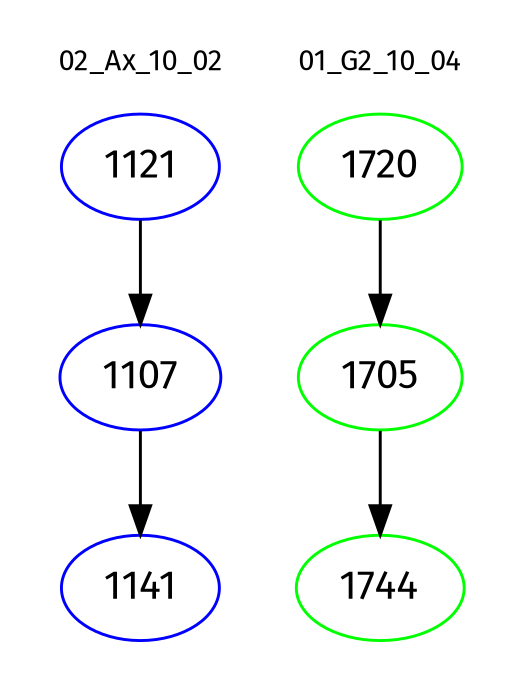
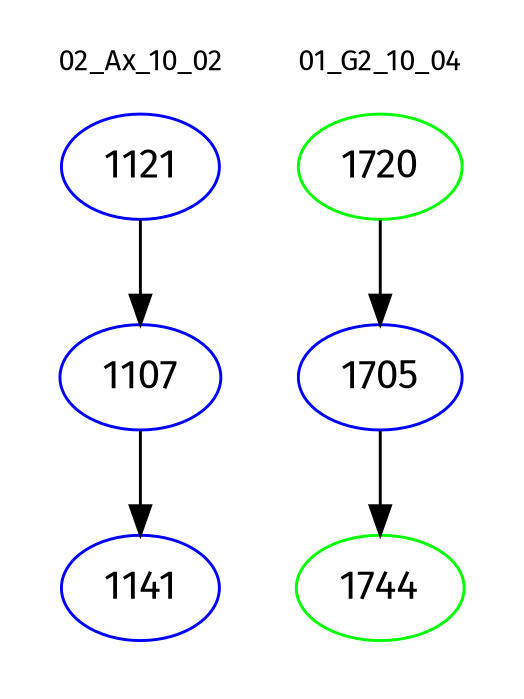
node "1705": color green -> blue
